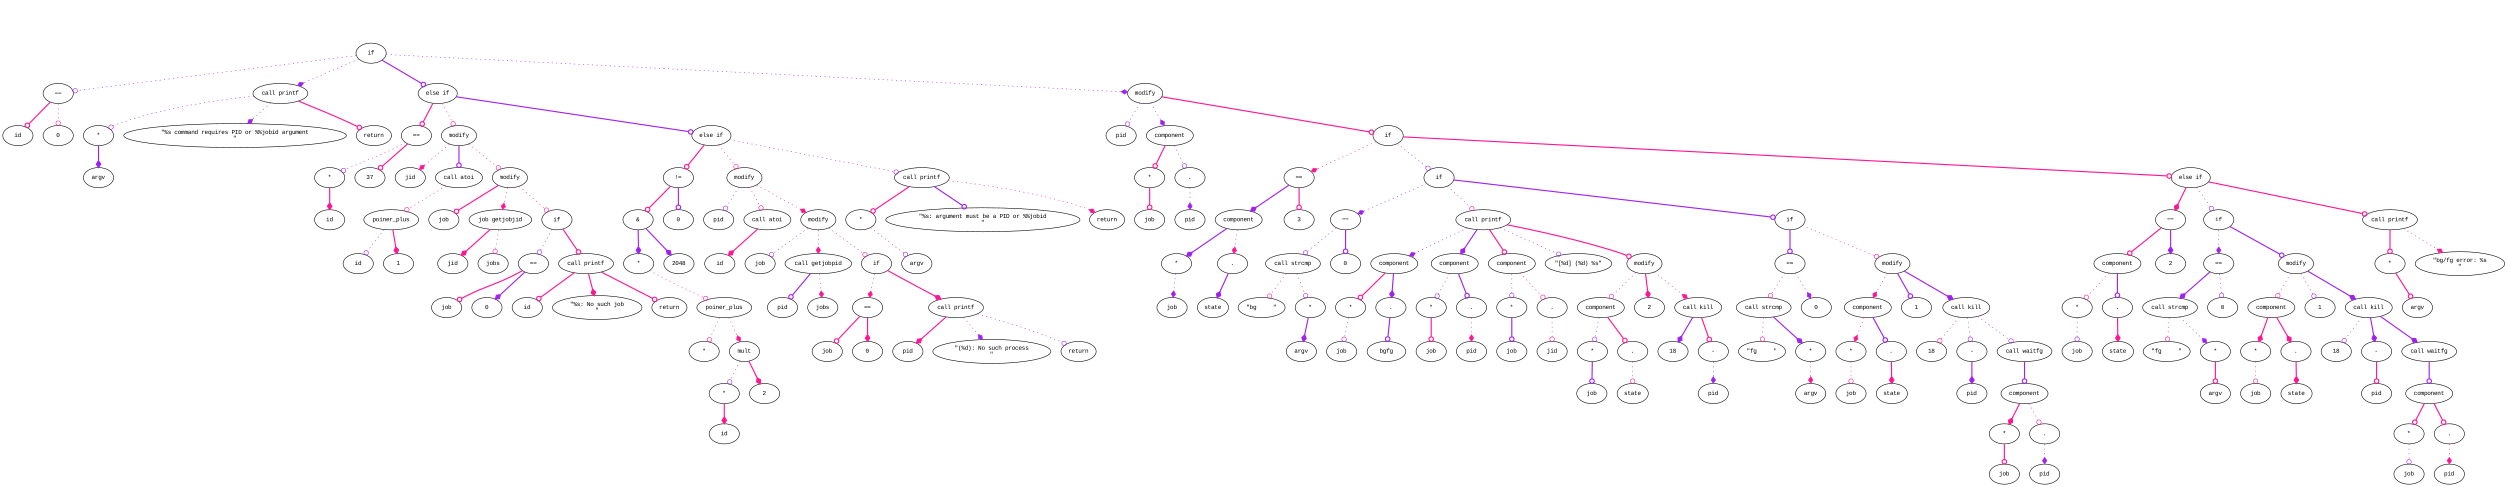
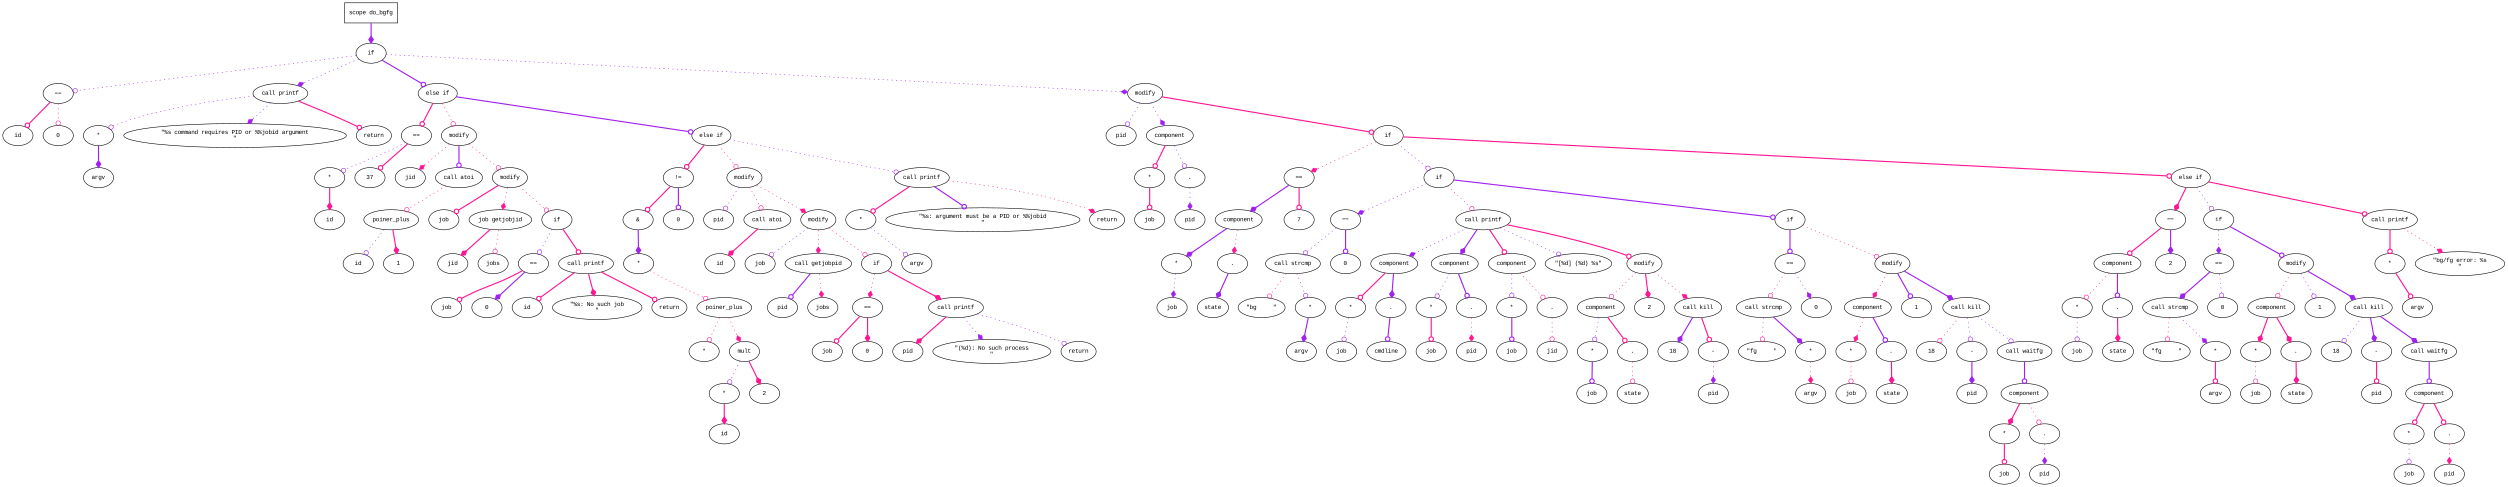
node "scope do_bgfg": added
node "3": label "3" -> "7"
node "2048": removed
node "bgfg": label "bgfg" -> "cmdline"
